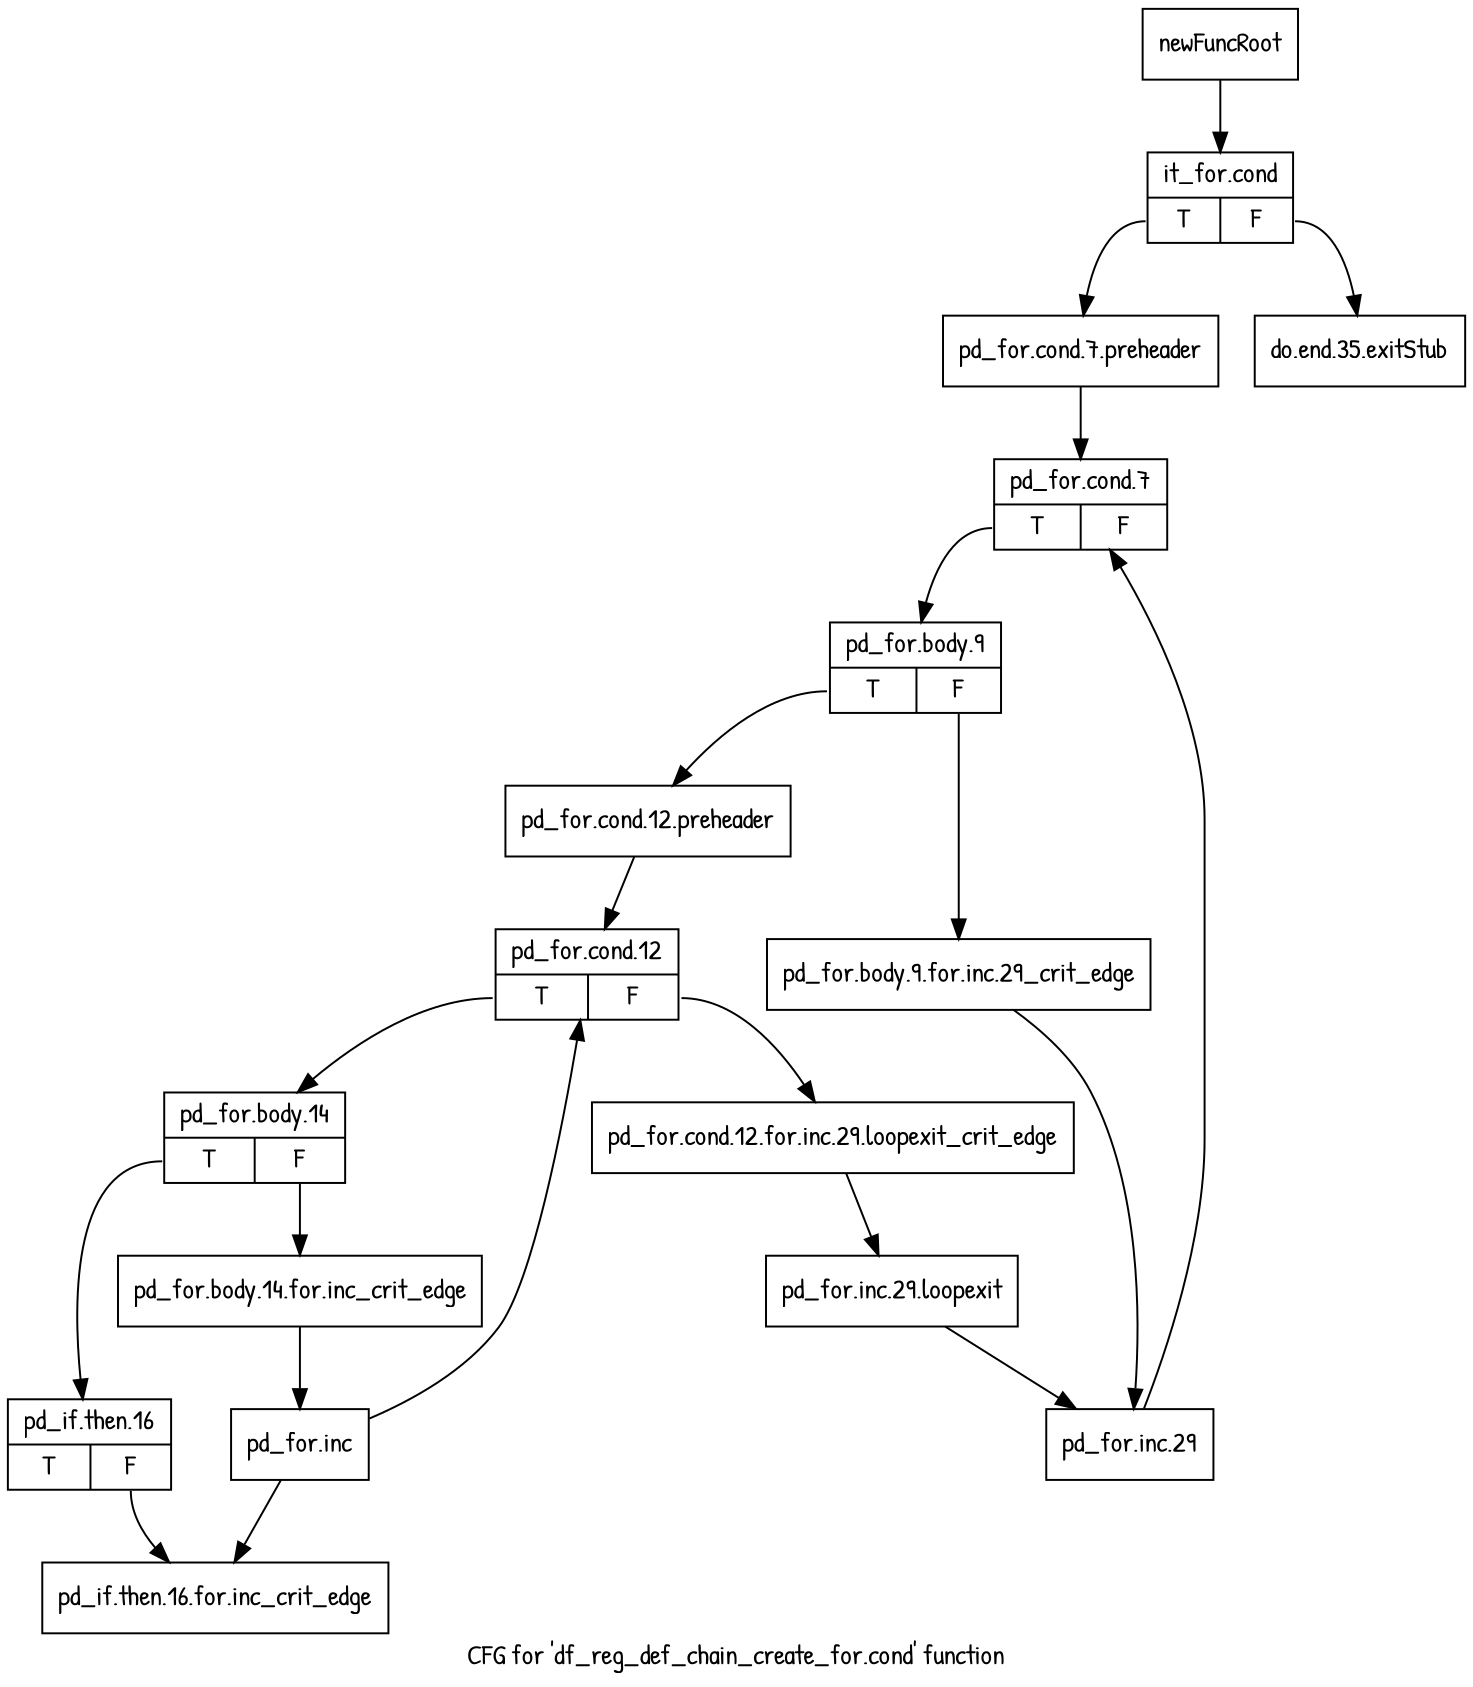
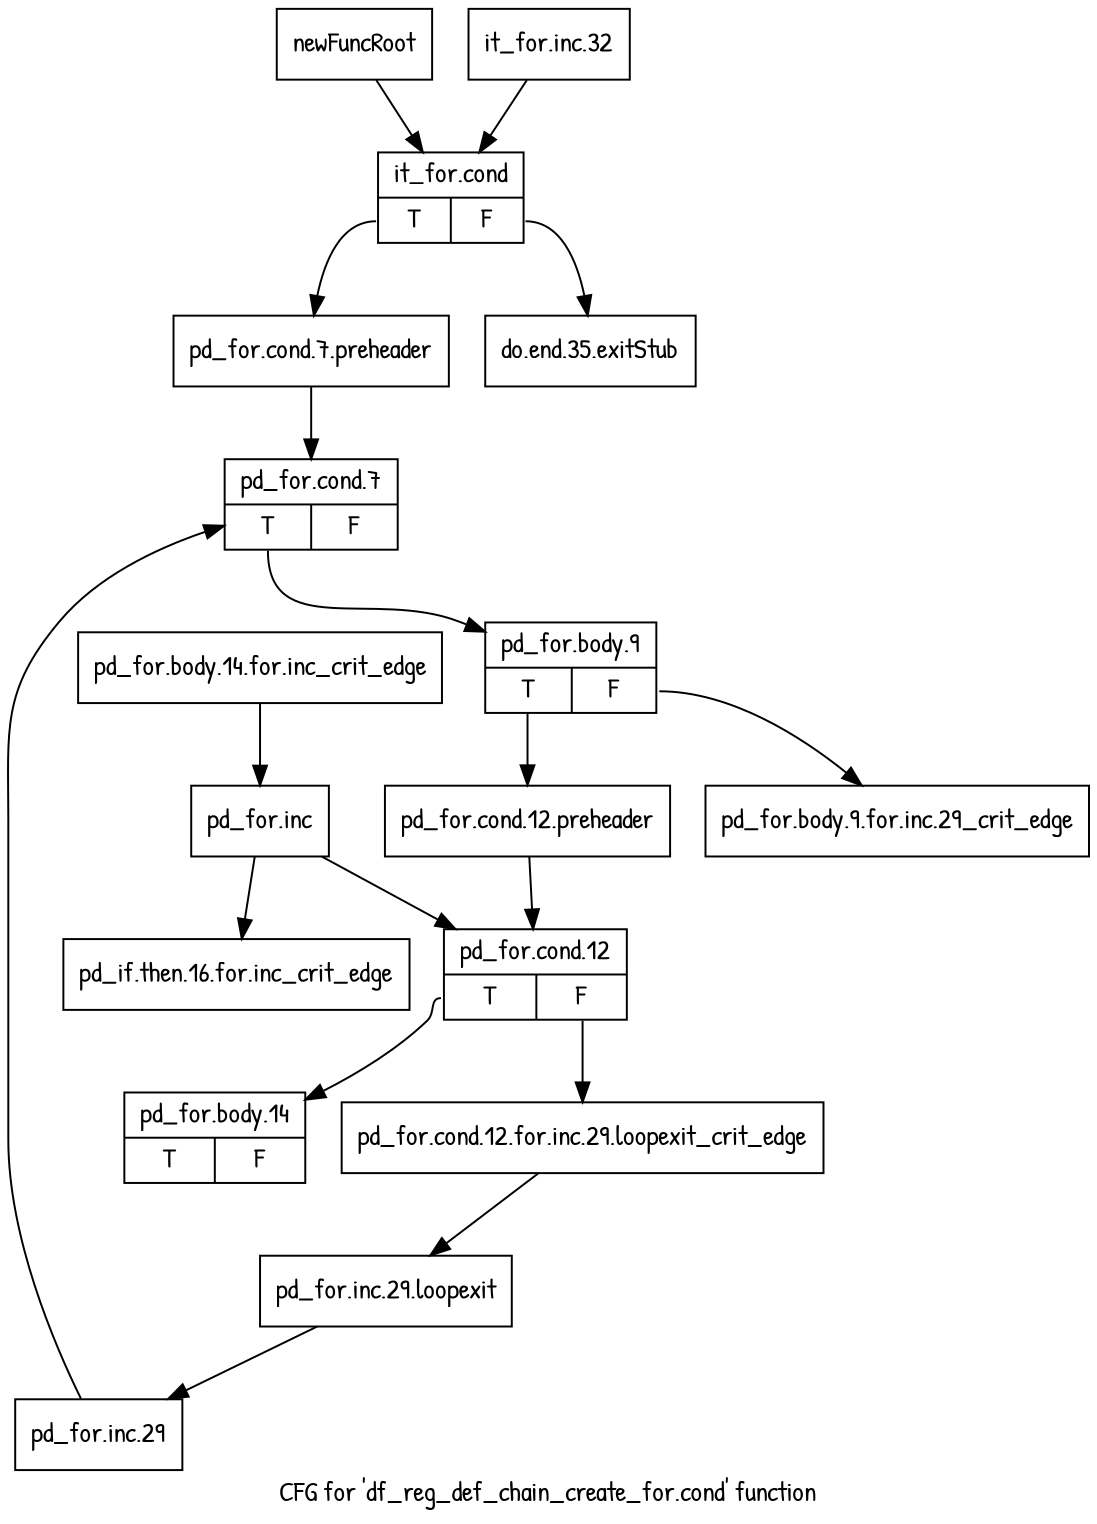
node "it_for.inc.32": added
edge "pd_for.body.9.for.inc.29_crit_edge" -> "pd_for.inc.29": removed
edge "pd_for.body.14" -> "pd_for.body.14.for.inc_crit_edge": removed
node "pd_if.then.16": removed
